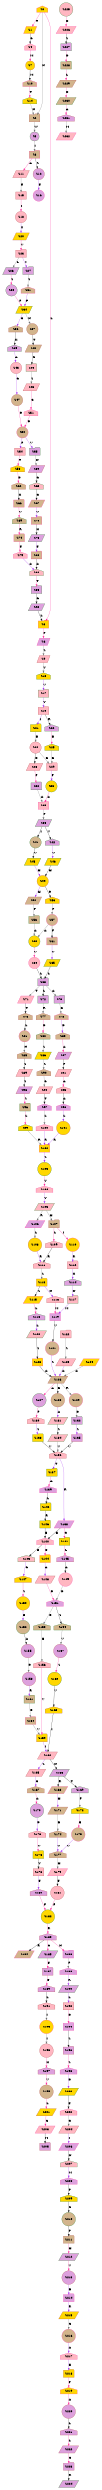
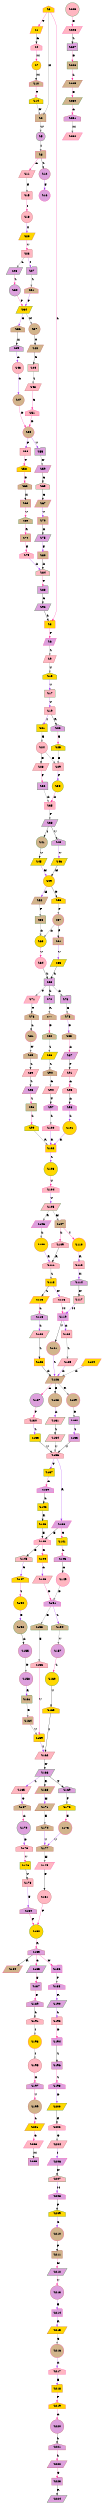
edge "S114" -> "S117": color purple -> black
edge "S119" -> "S122": added, label "A"
edge "S151" -> "S154": color black -> purple
edge "S162" -> "S165": now "S166" -> "S165"
edge "S209" -> "S210": color black -> purple
node "S210": color darkgreen -> deeppink
